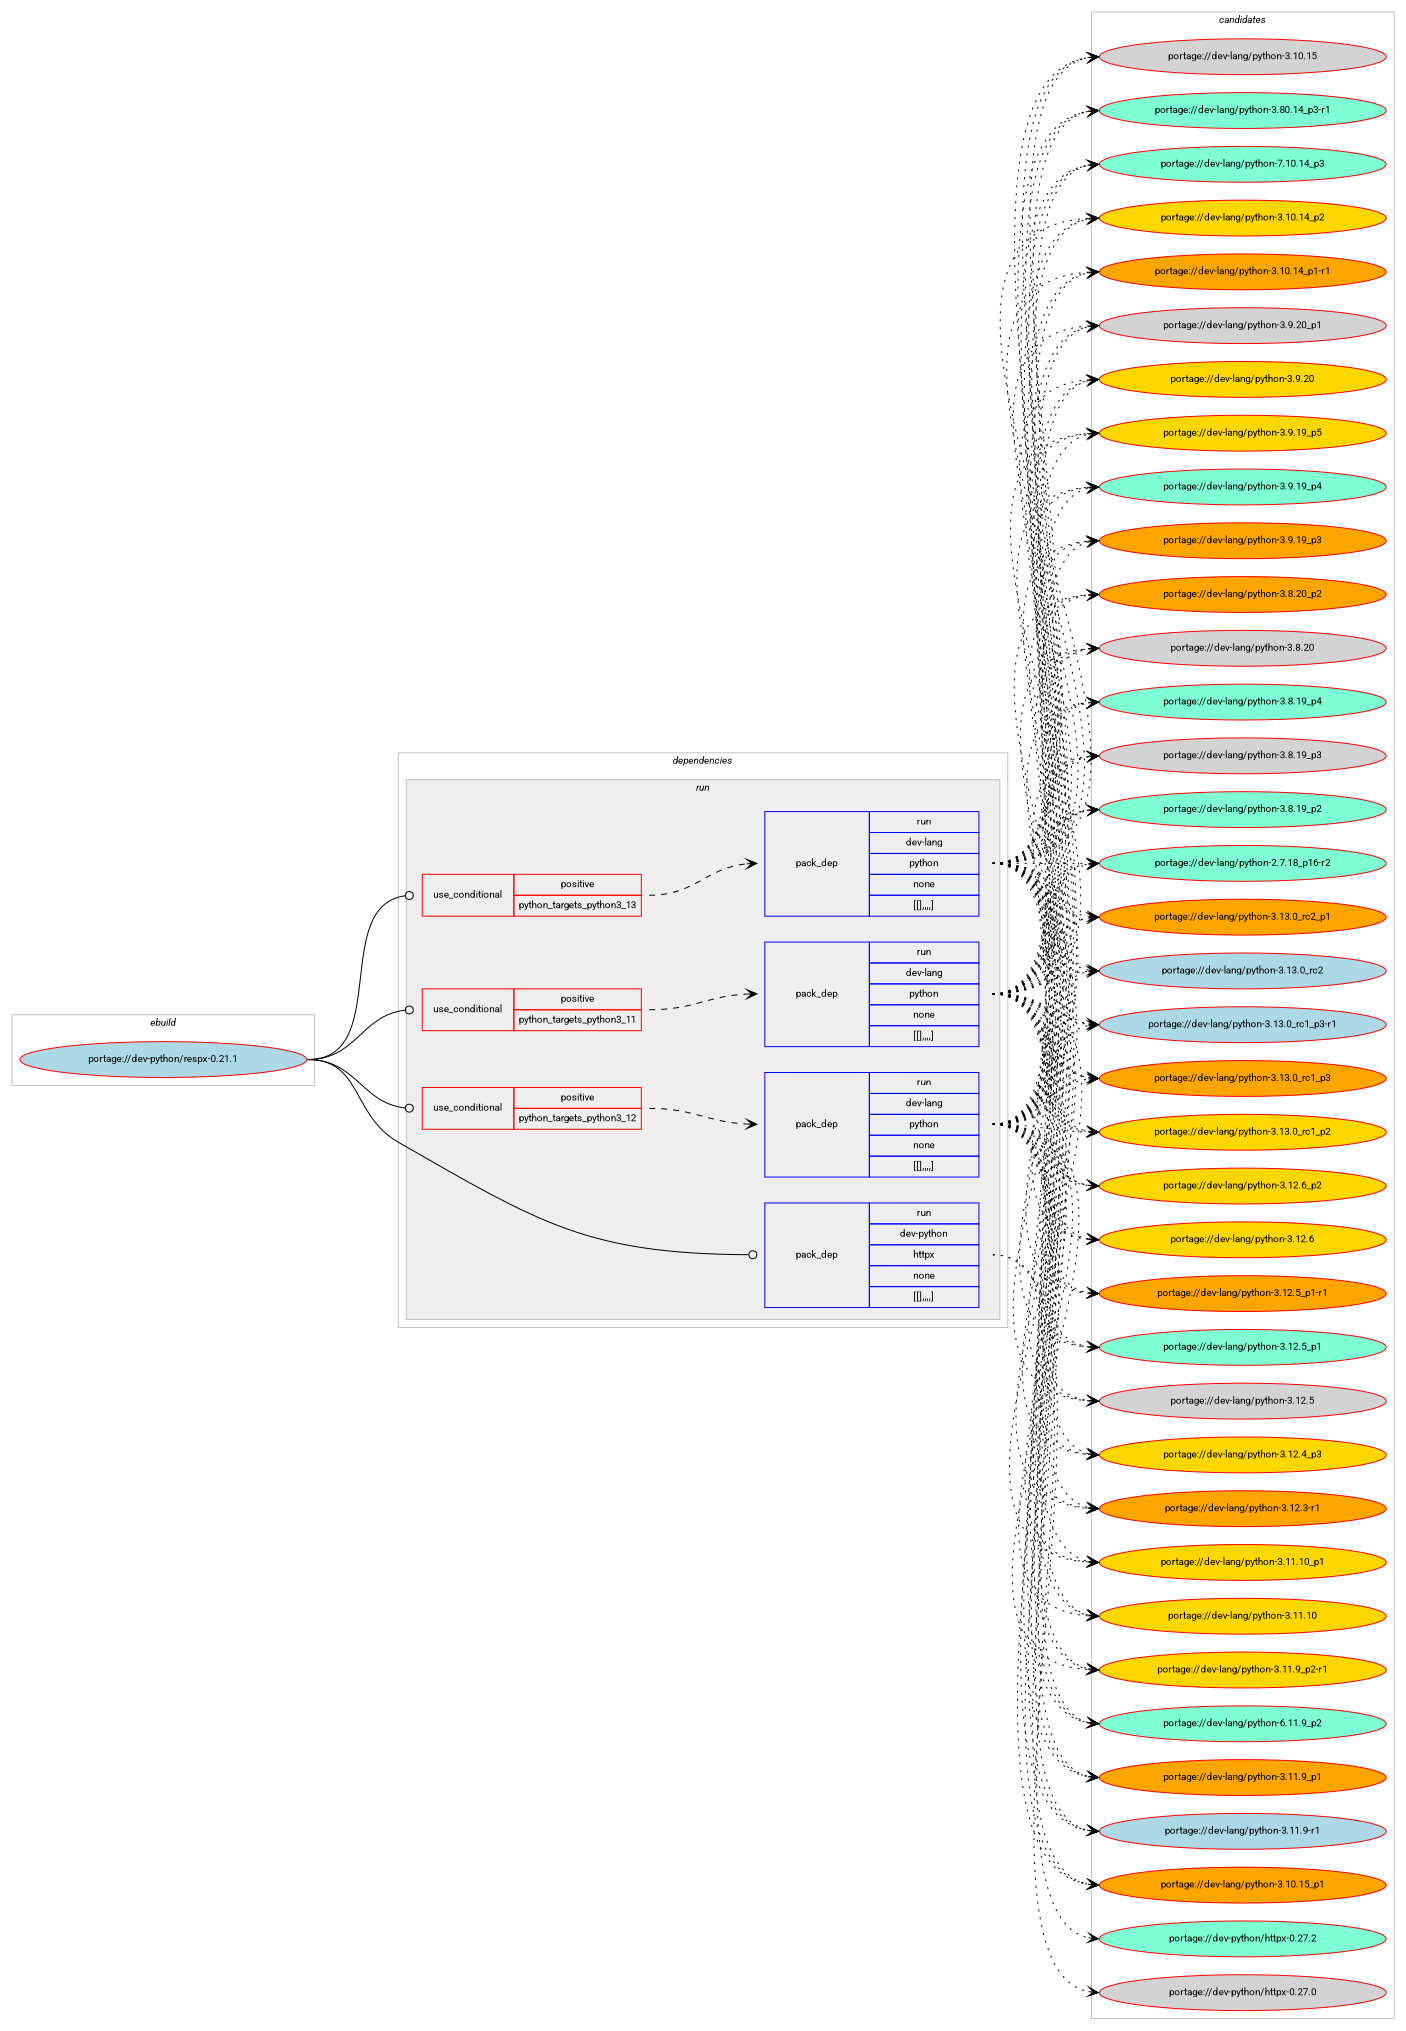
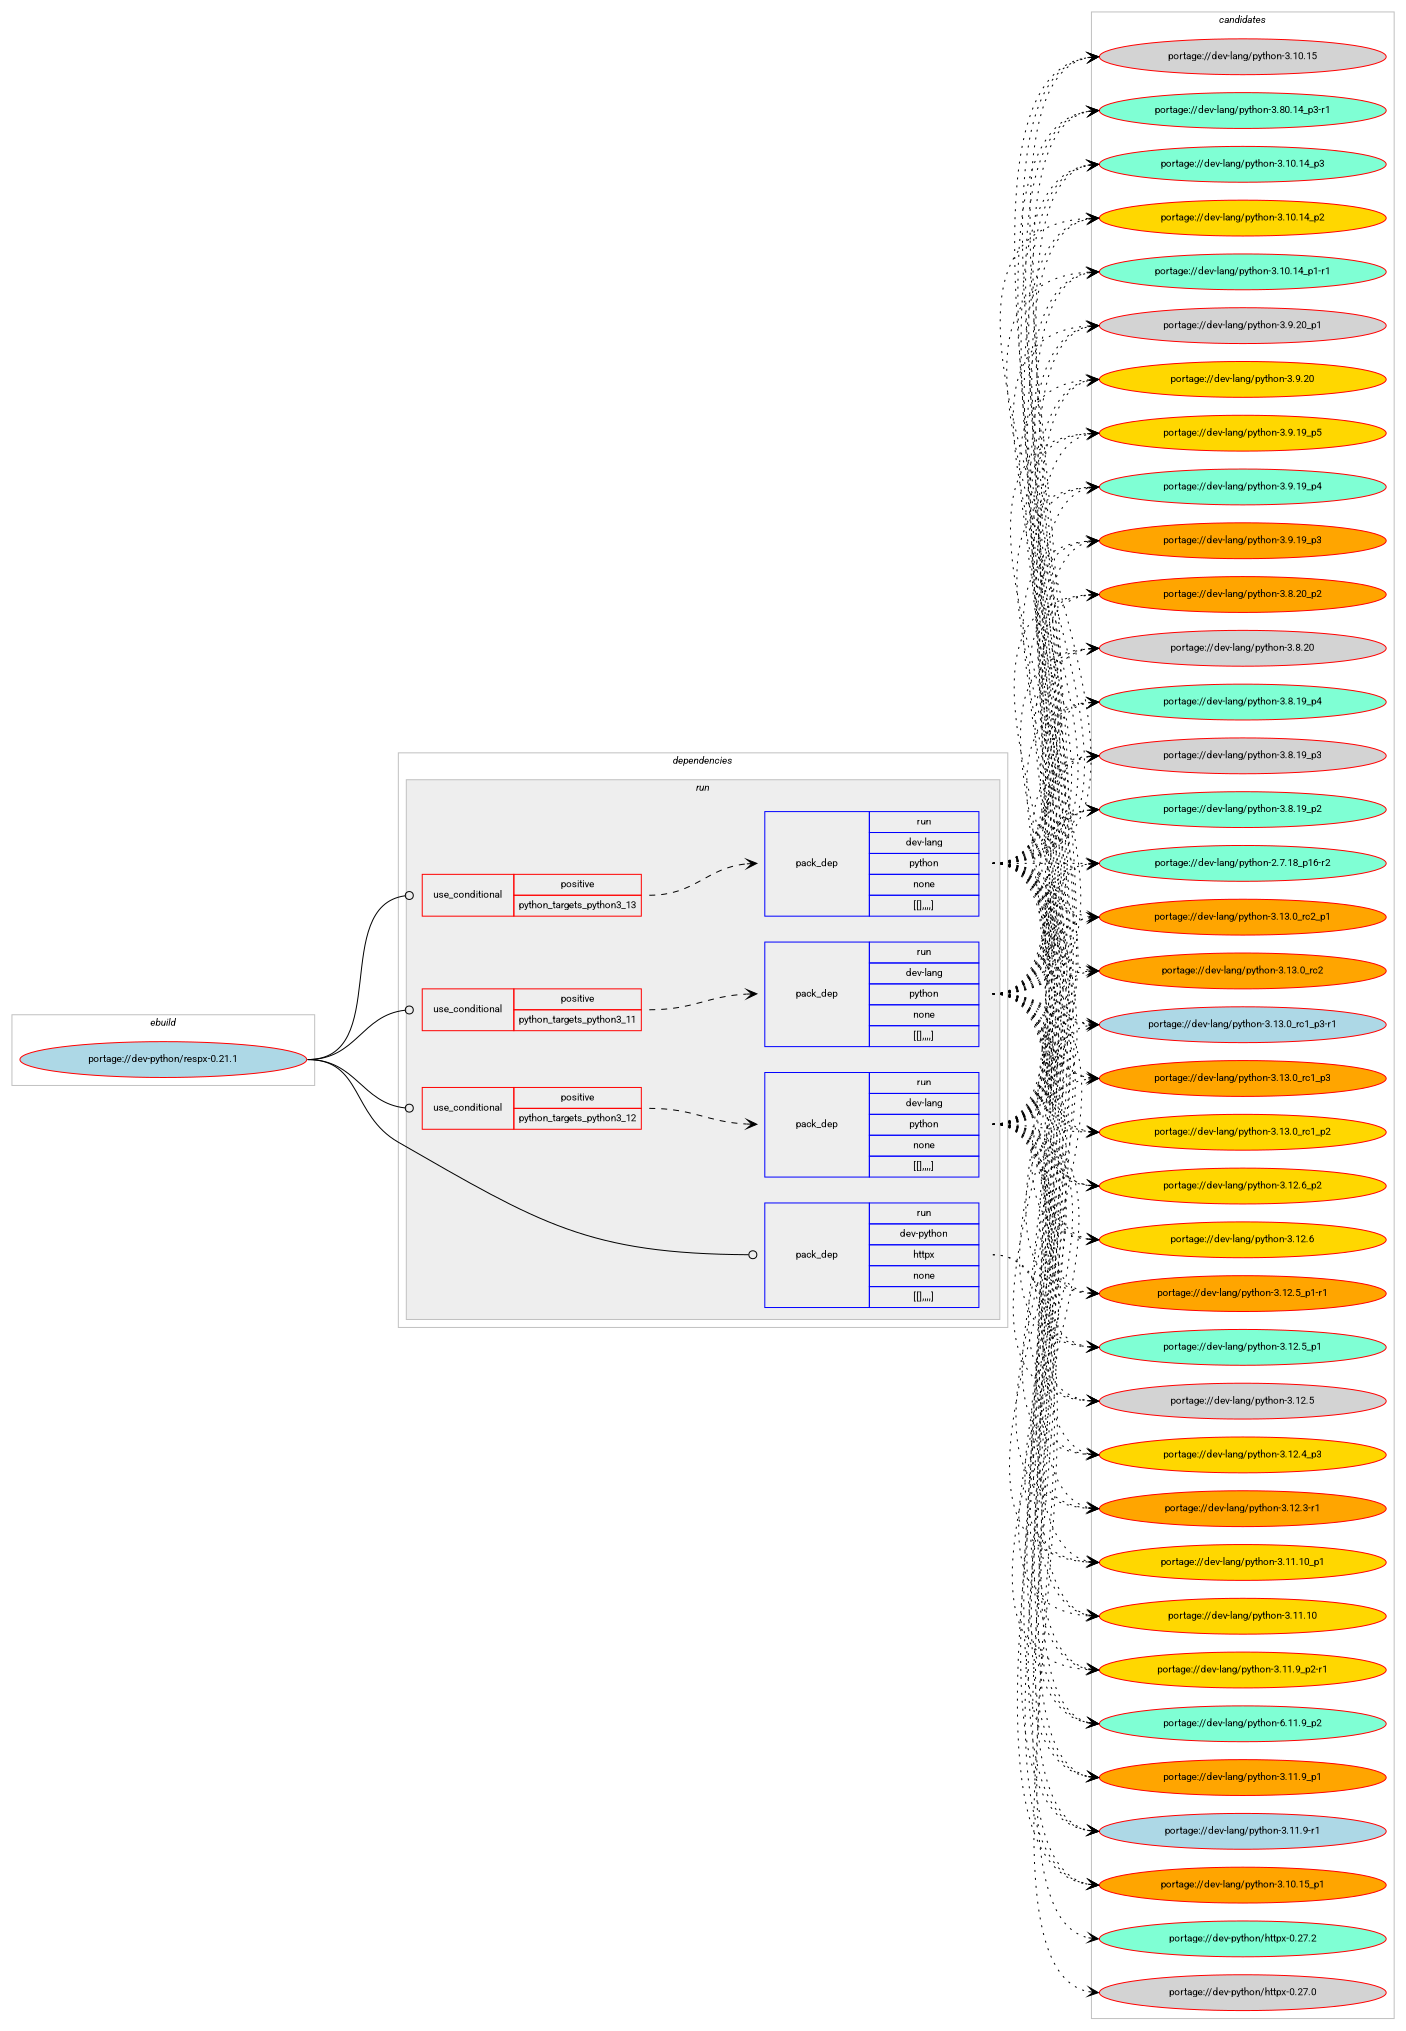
node "portage://dev-lang/python-7.10.14_p3": label "portage://dev-lang/python-7.10.14_p3" -> "portage://dev-lang/python-3.10.14_p3"
node "portage://dev-lang/python-3.10.14_p1-r1": fillcolor orange -> aquamarine
node "portage://dev-lang/python-3.13.0_rc2": fillcolor lightblue -> orange
